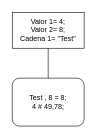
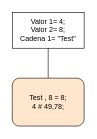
node "Test , 8 = 8; 4 # 49,78;": fillcolor #ffffff -> #ffe6cc
